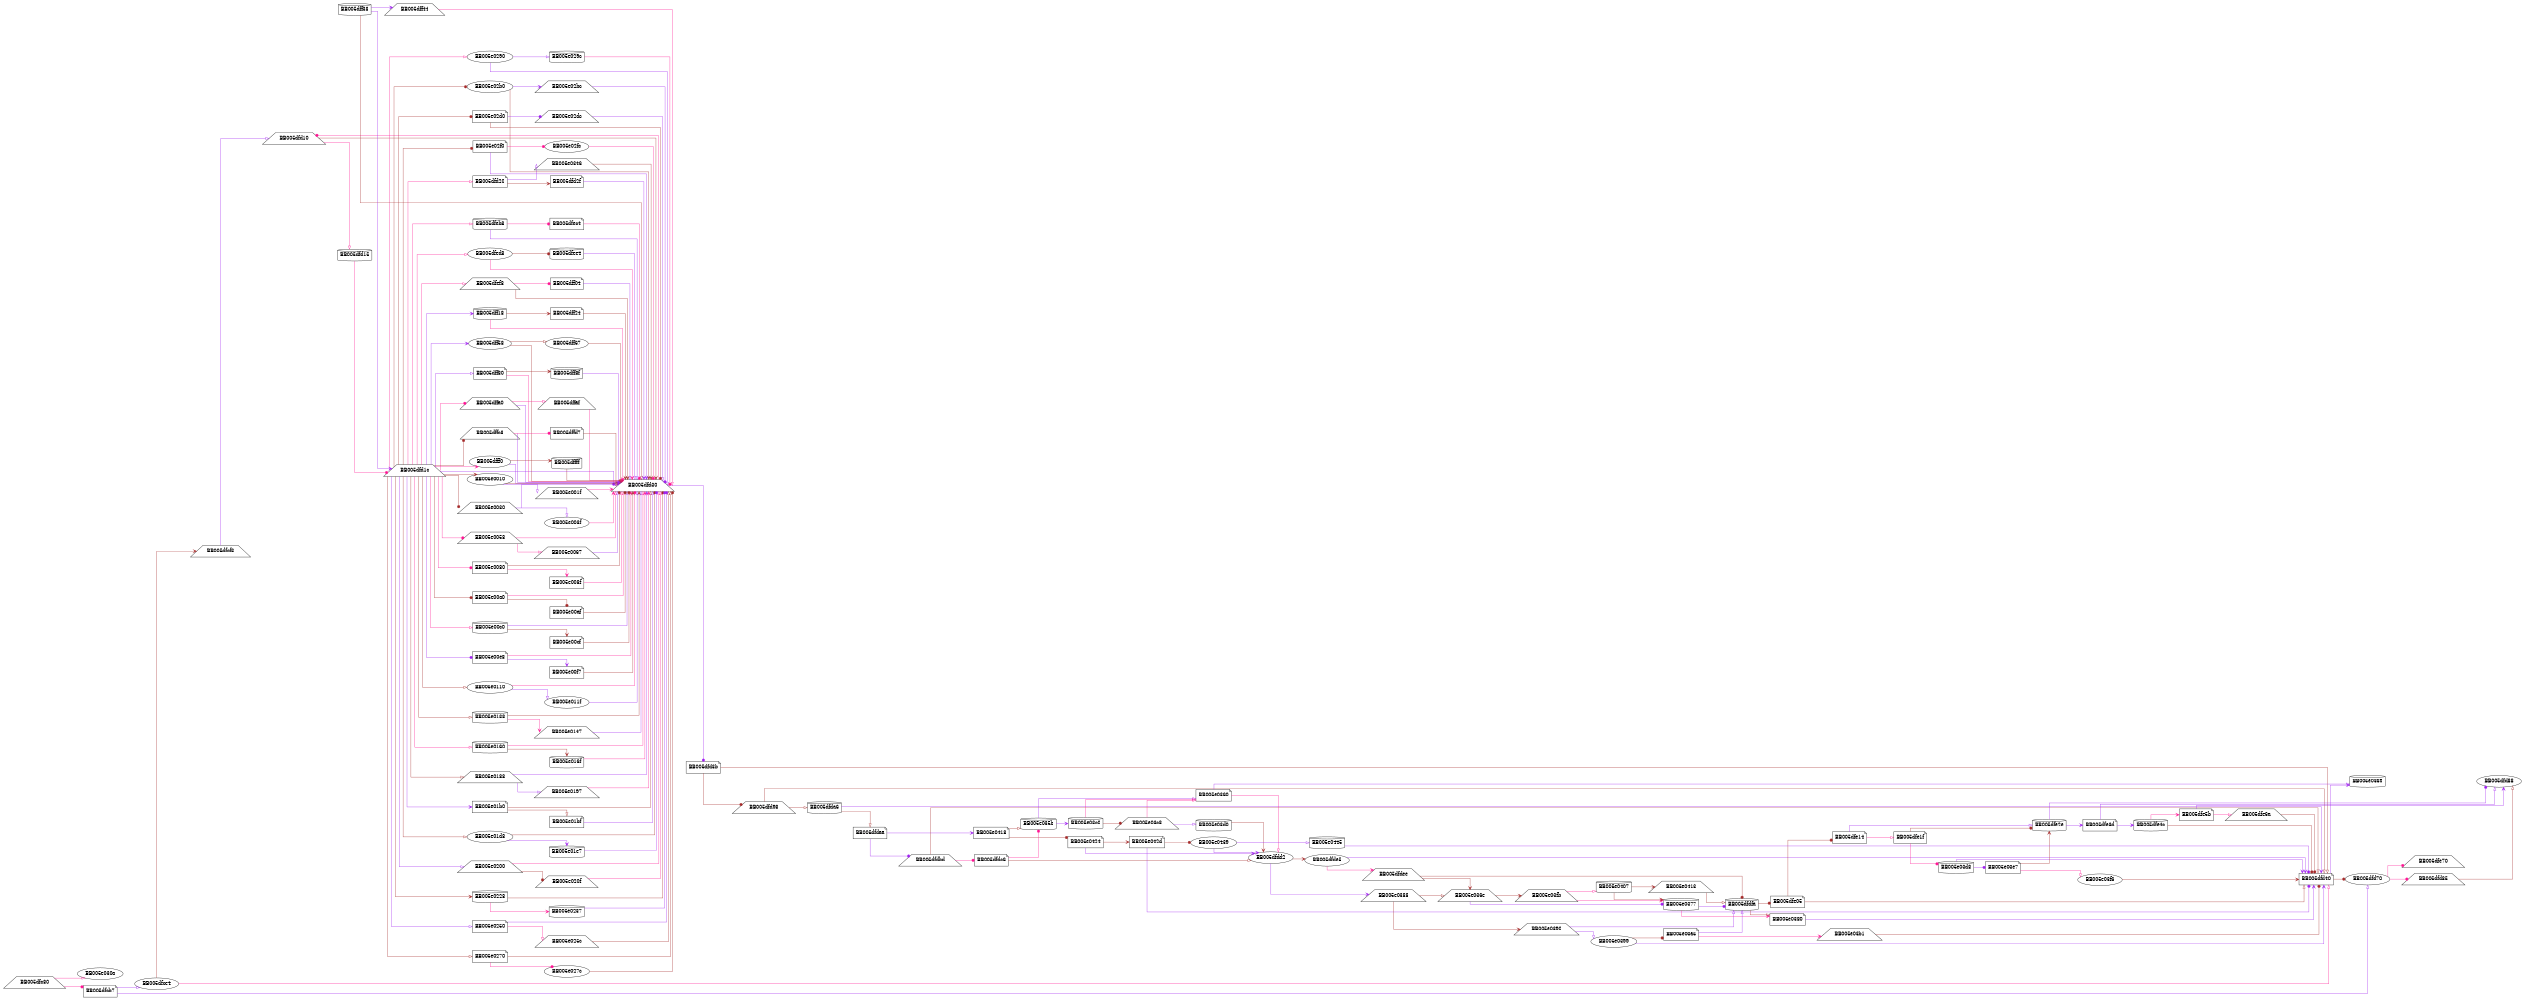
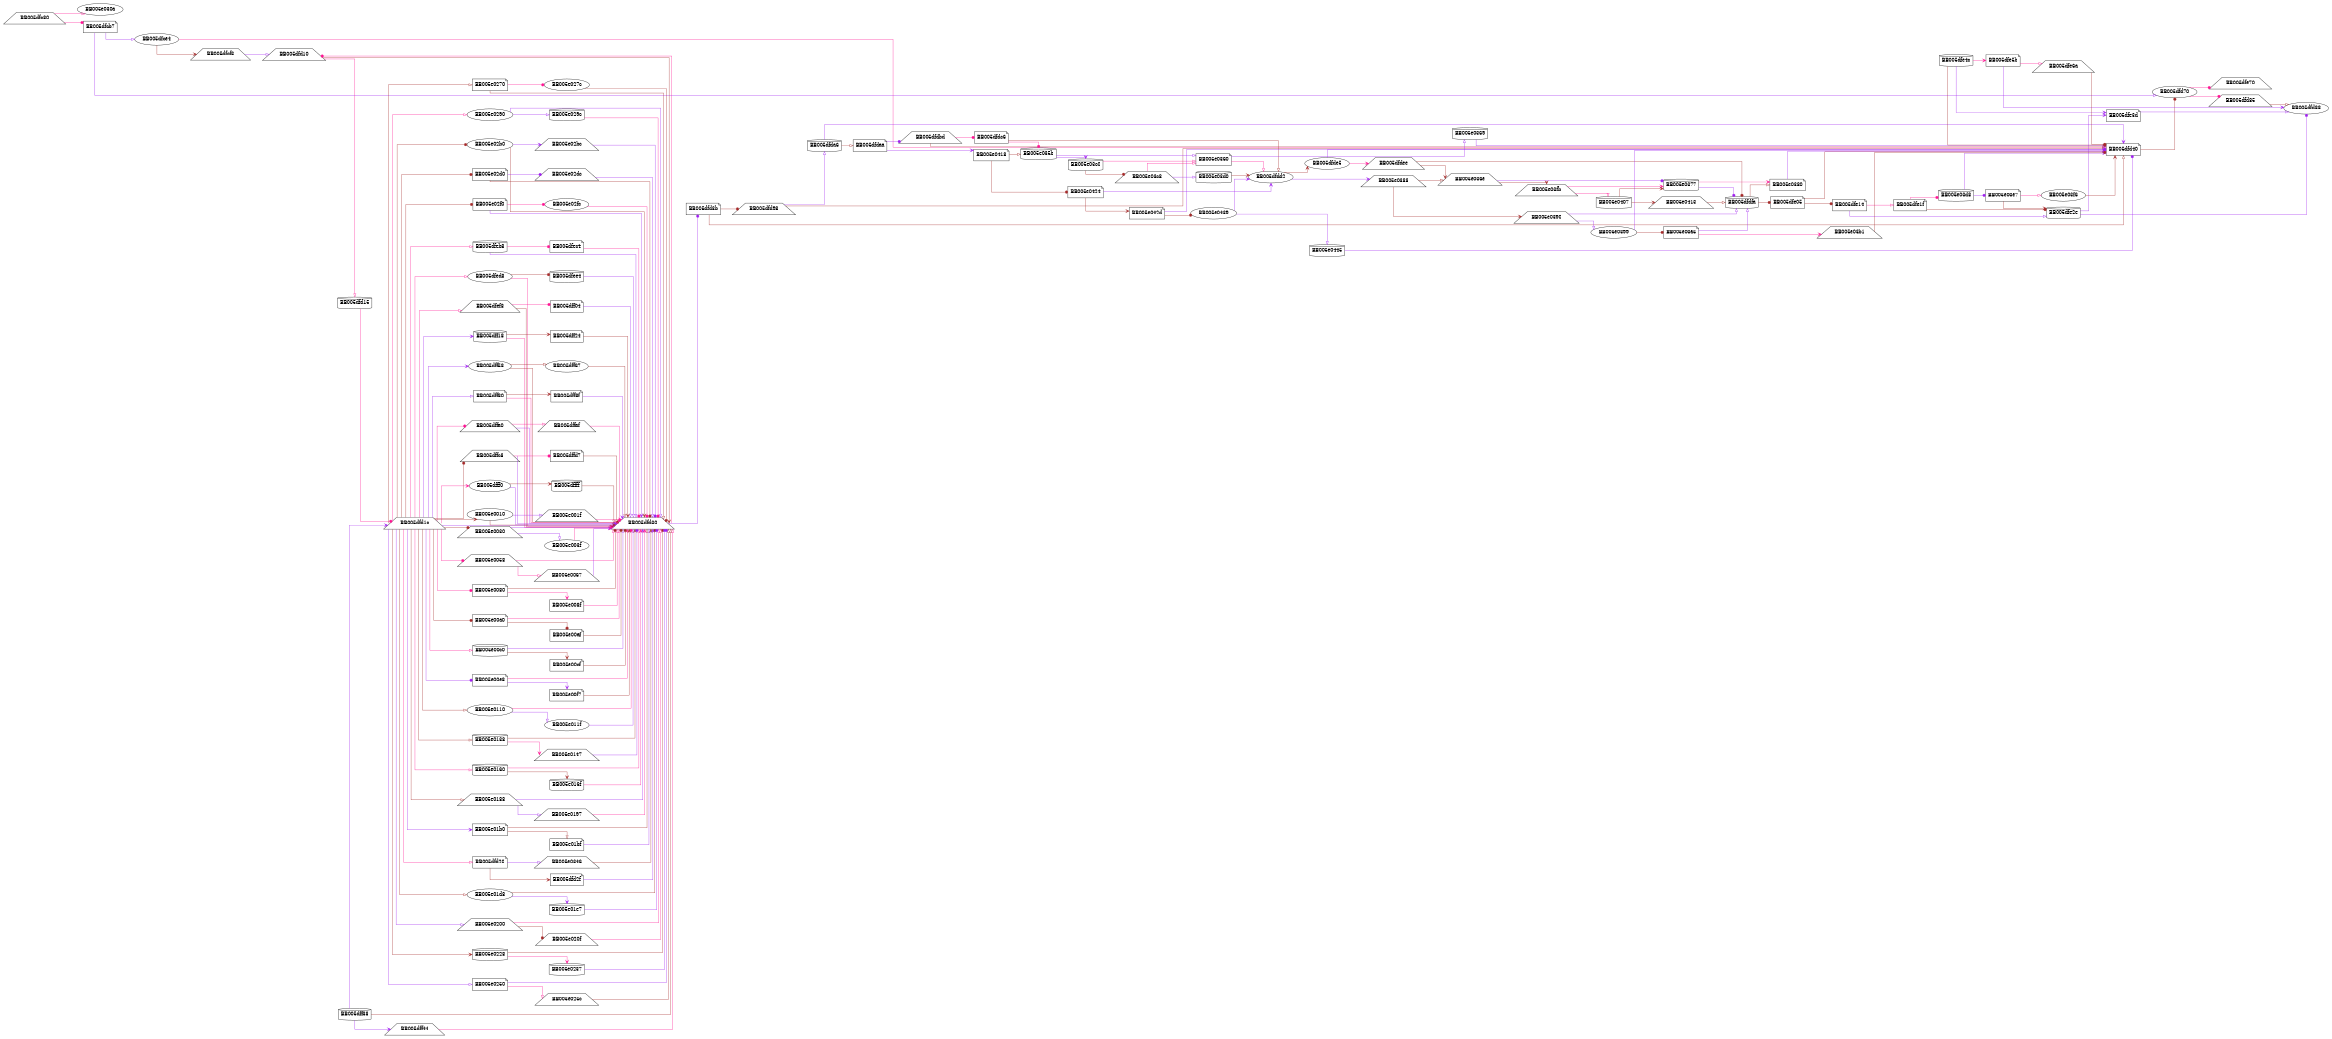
node "BB005dff8f": shape cylinder -> note
edge "BB005e0147" -> "BB005dfd30": arrowhead onormal -> dot
edge "BB005dfd98" -> "BB005dfda6": color brown -> purple
edge "BB005dfd40" -> "BB005e0369": reversed
edge "BB005dfe3d" -> "BB005dfe4c": reversed
